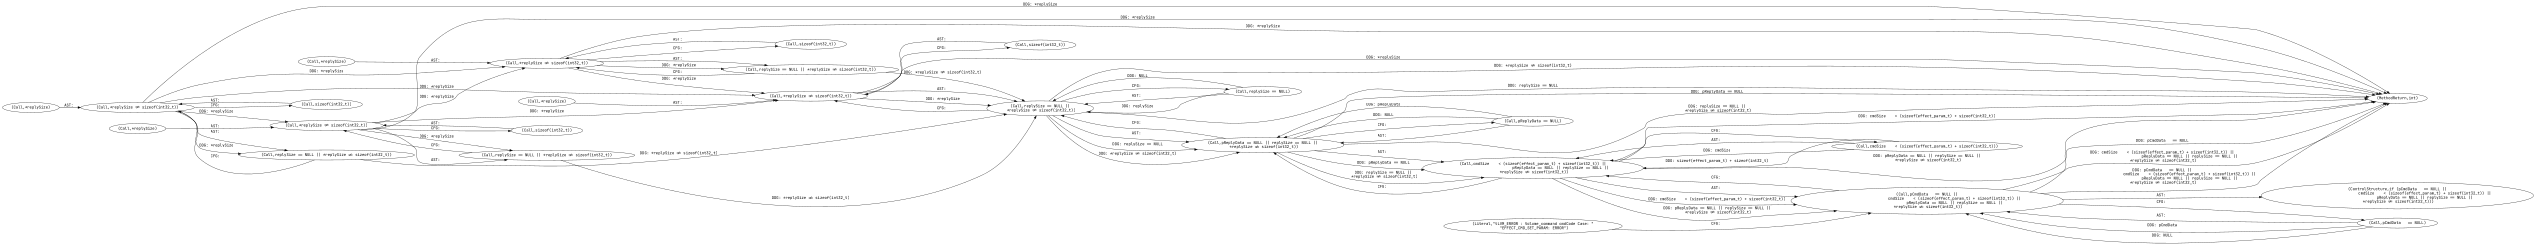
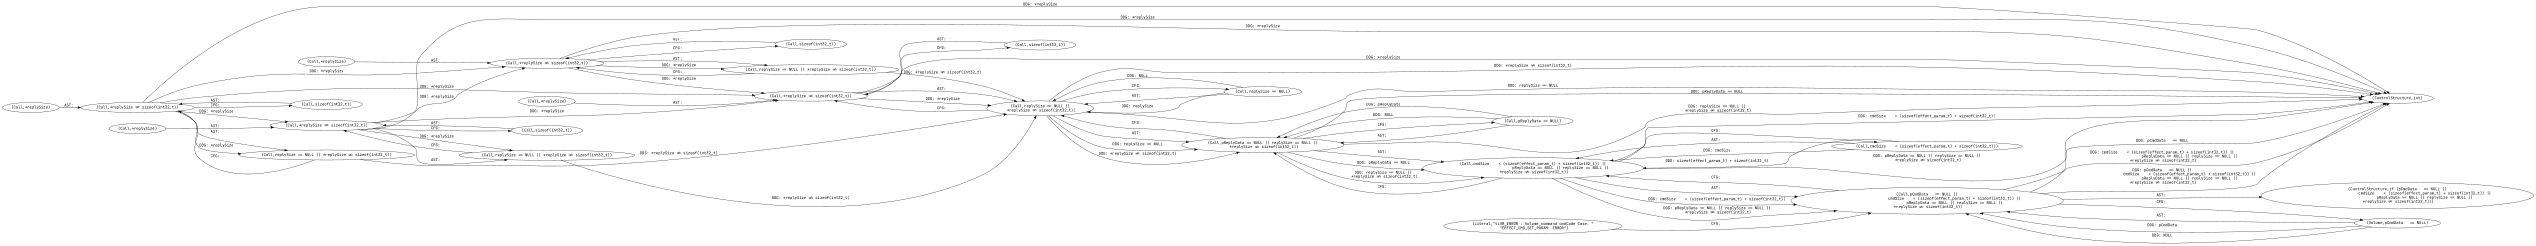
node "(MethodReturn,int)": label "(MethodReturn,int)" -> "(ControlStructure,int)"
node "(Call,pCmdData   == NULL)": label "(Call,pCmdData   == NULL)" -> "(Volume,pCmdData   == NULL)"
